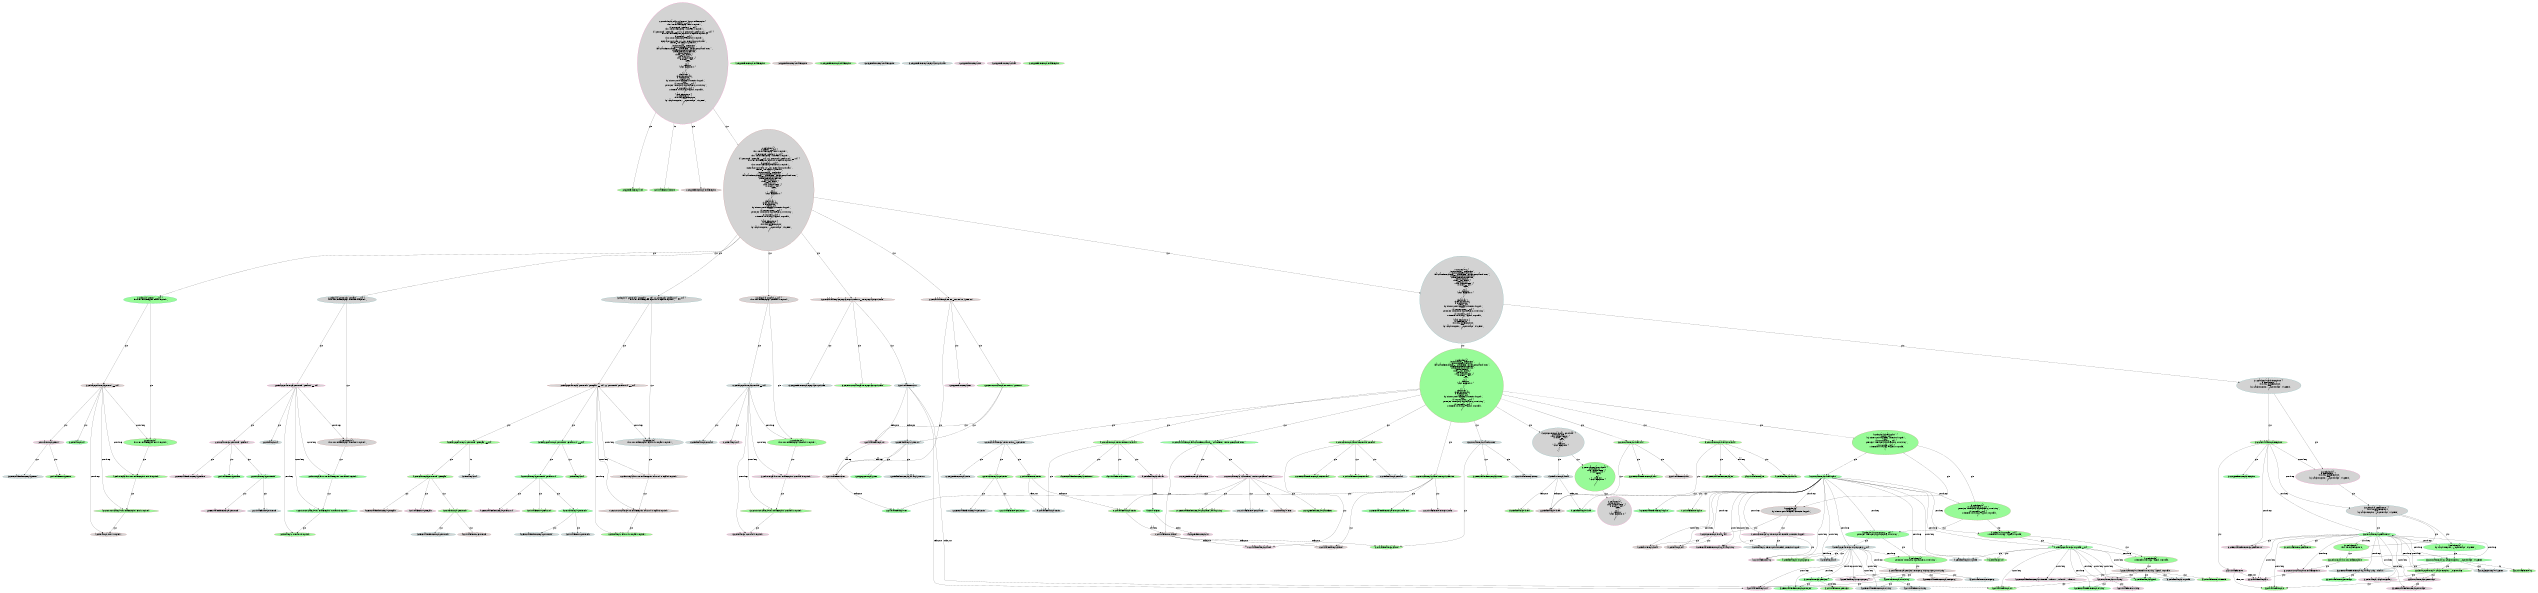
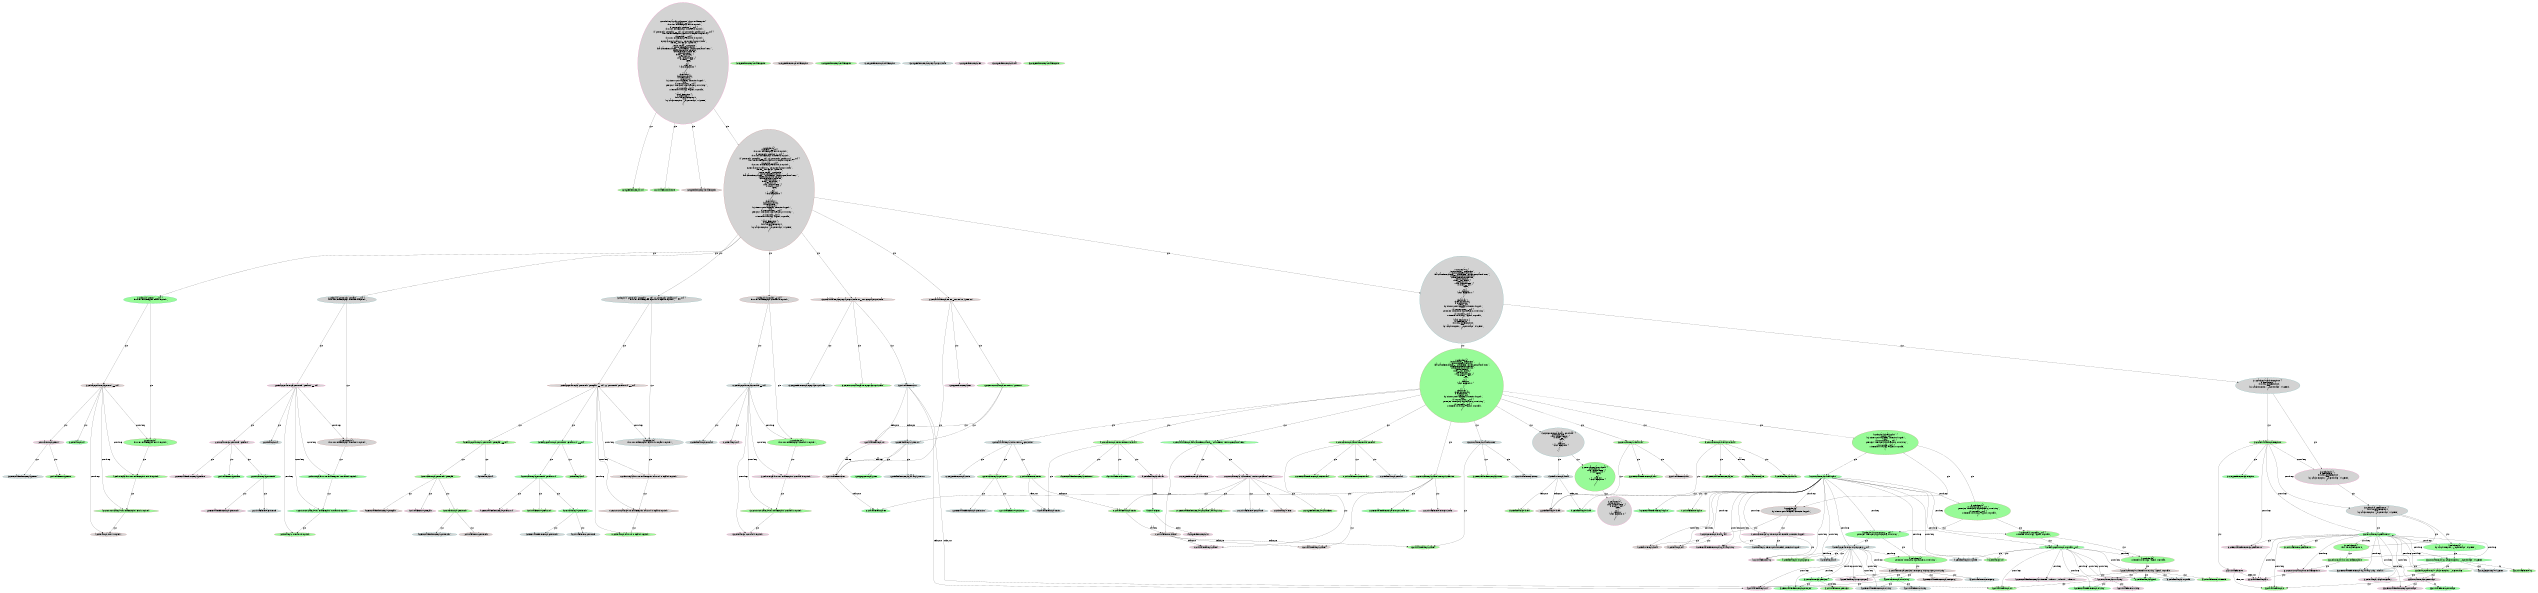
edge "55:CtExecutableReferenceImpl@log(java.lang.String,<unknown>)" -> "55:CtVirtualElement@getMessage": now "55:CtInvocationImpl@e.getMessage()" -> "55:CtVirtualElement@getMessage"
